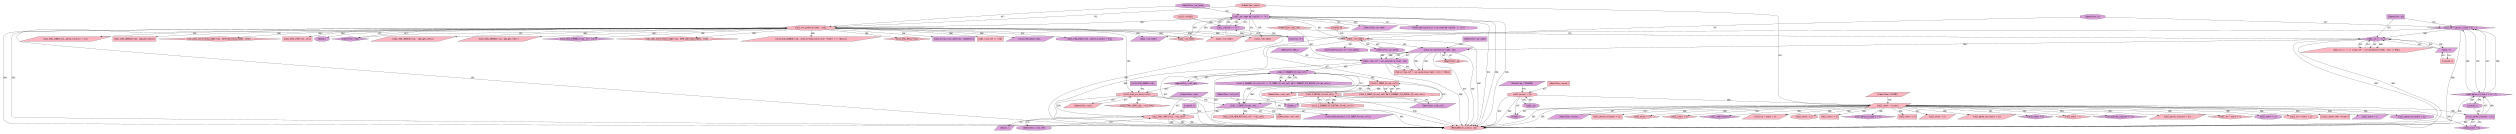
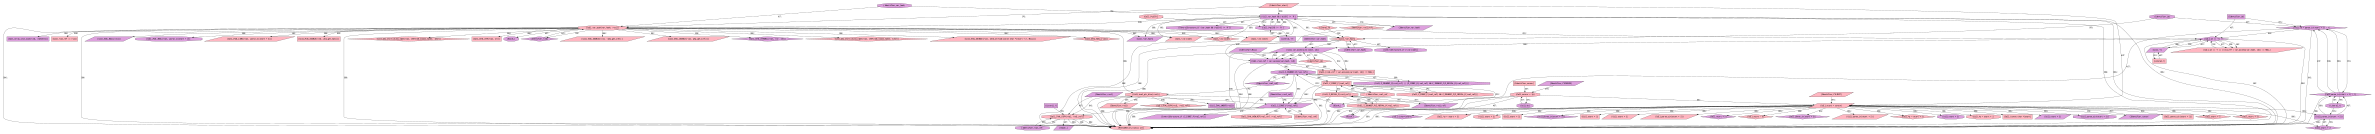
node "(Identifier,start)": shape octagon -> parallelogram
node "(Call,id = parse_iv(len + 2) - 1)": label "(Call,id = parse_iv(len + 2) - 1)" -> "(Call,id = parse_iv(start + 2) - 1)"
edge "(Call,ZVAL_UNDEF(rval))" -> "(Call,zval_ptr_dtor(rval))": reversed
edge "(Call,(*p)[0] != 'R')" -> "(MethodReturn,static int)": removed, label "DDG:"
